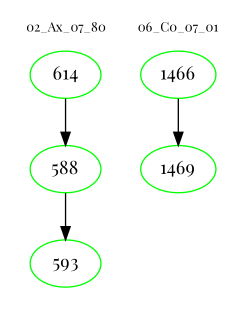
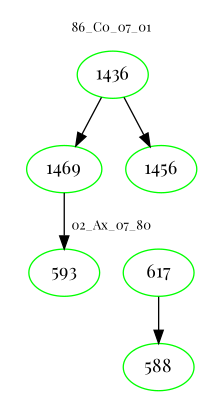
cluster "06_C0_07_01": label "06_C0_07_01" -> "86_C0_07_01"
node "614": label "614" -> "617"
node "1466": label "1466" -> "1436"
node "1456": added
edge "588" -> "593": now "1469" -> "593"
